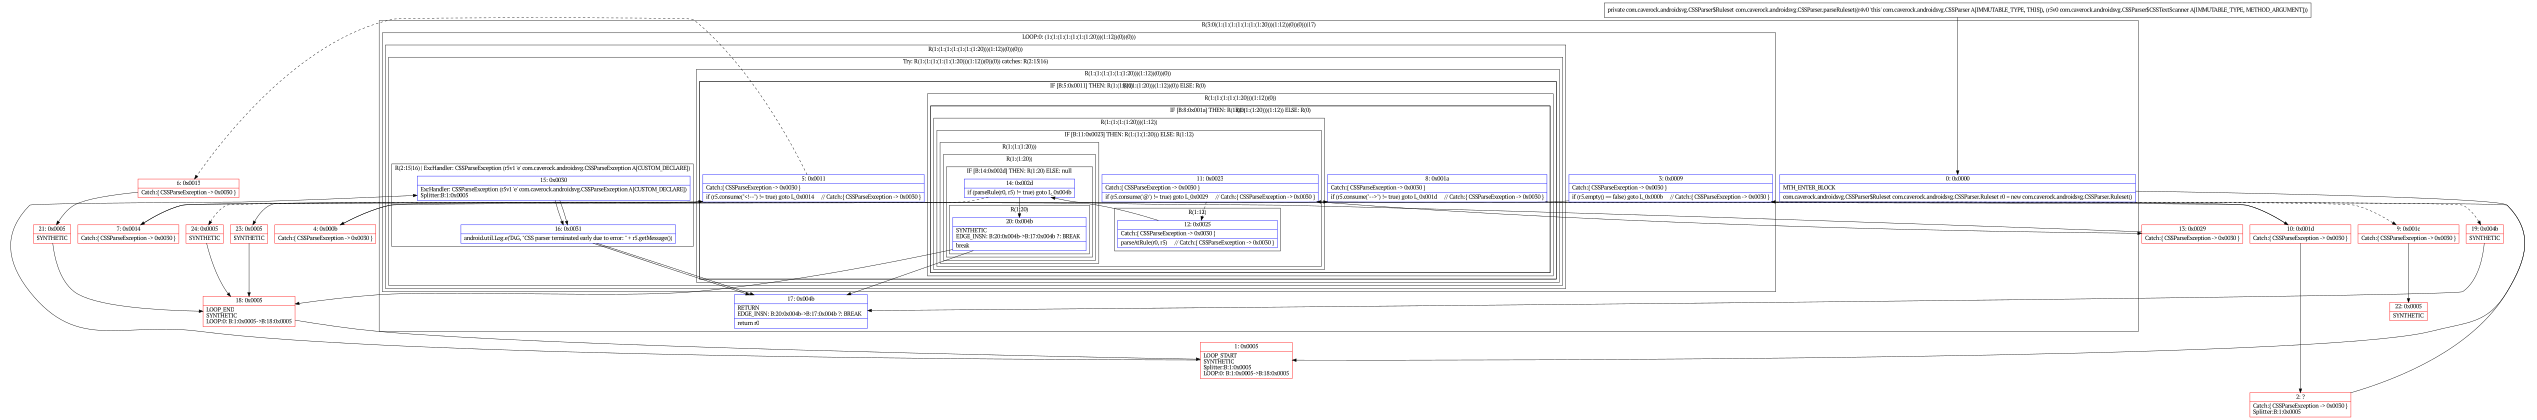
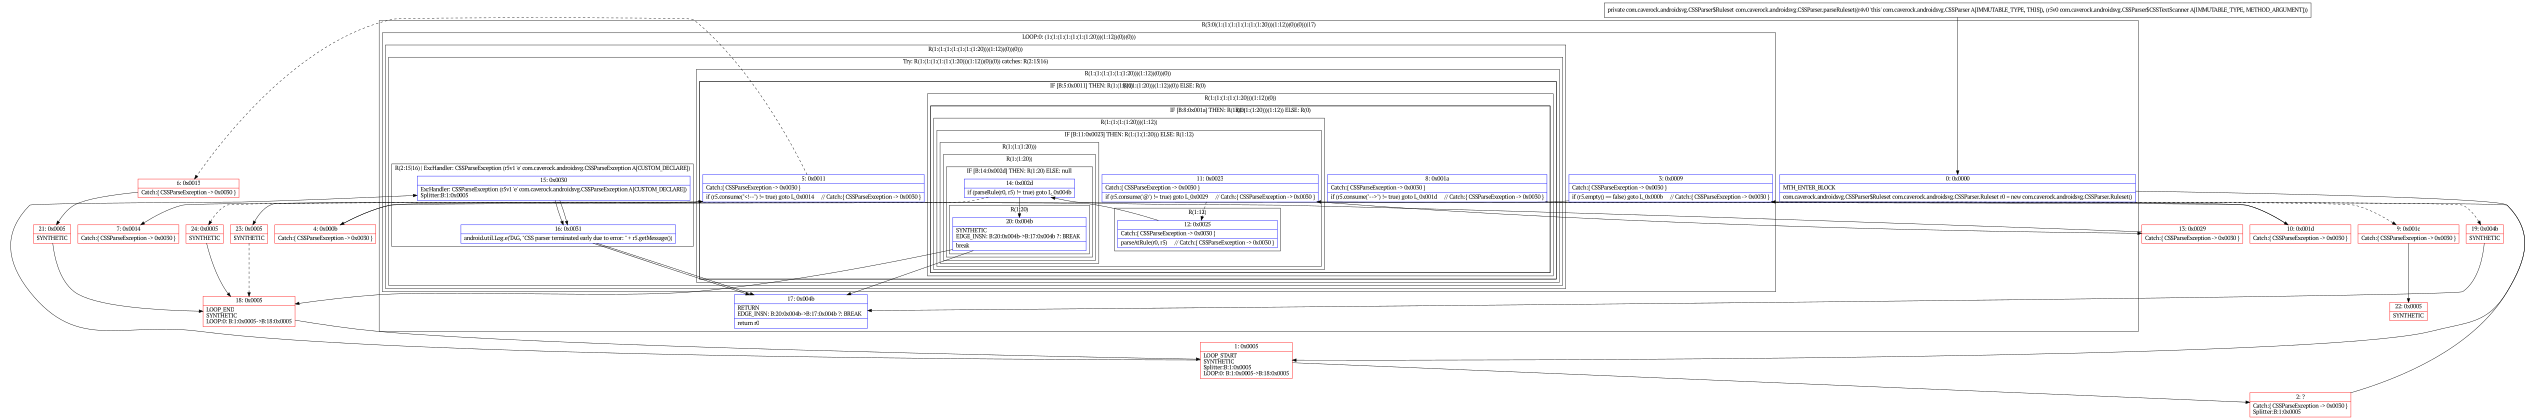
edge "7: 0x0014" -> "8: 0x001a": removed
edge "23: 0x0005" -> "18: 0x0005": style solid -> dashed
edge "10: 0x001d" -> "2: ?": now "1: 0x0005" -> "2: ?"
